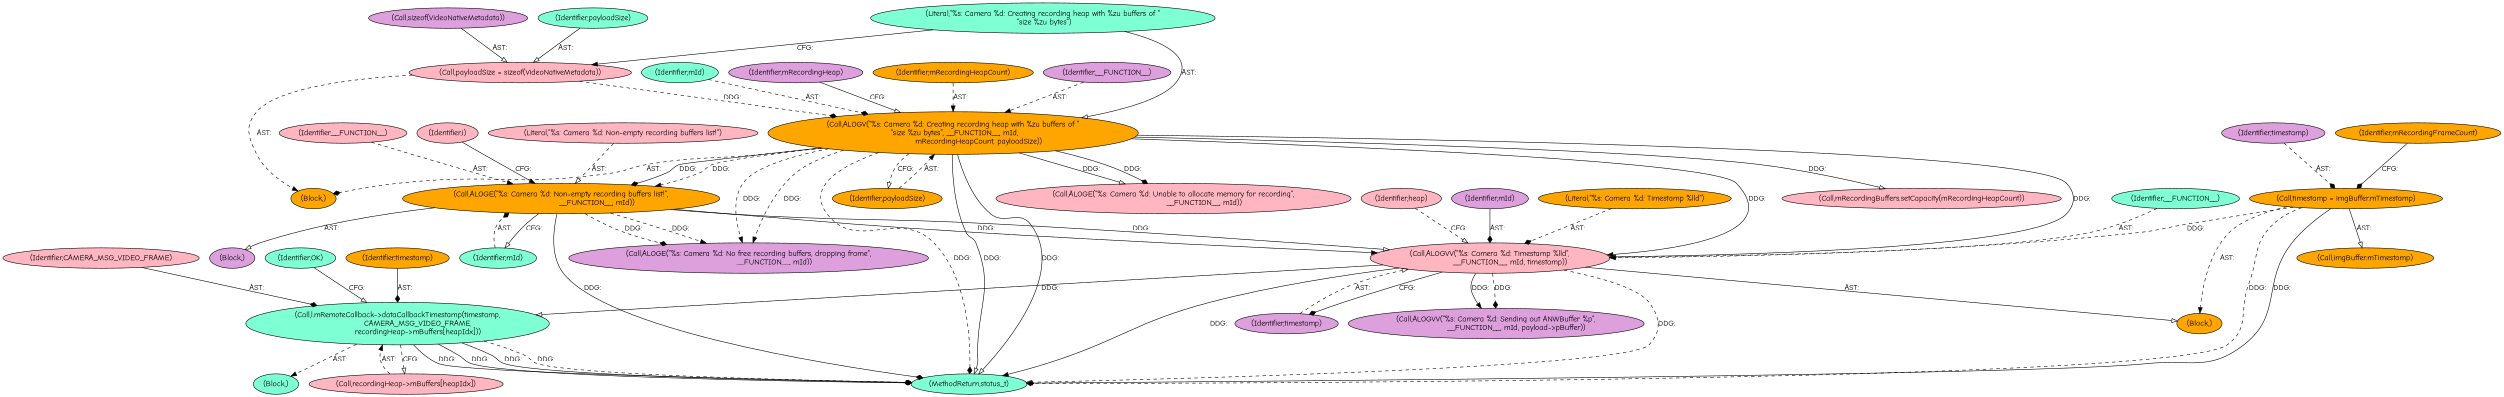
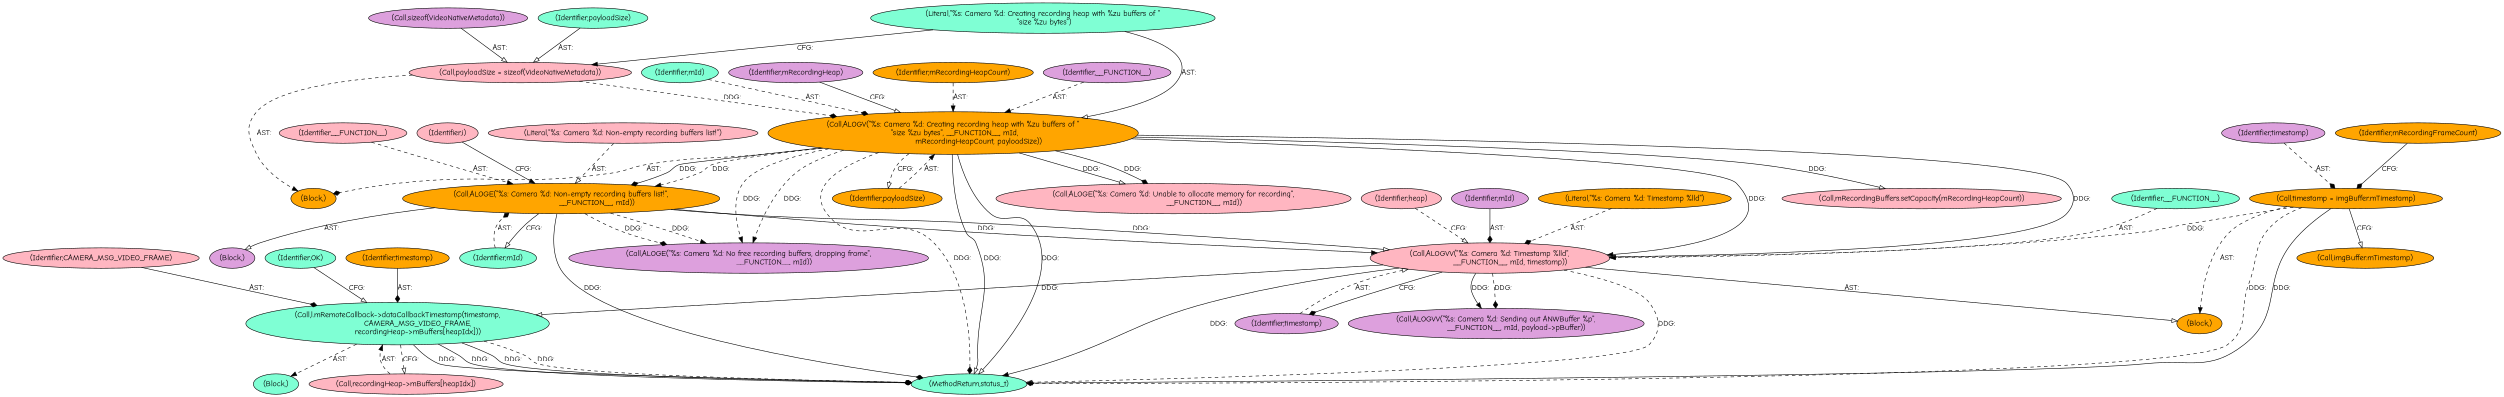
edge "(Call,timestamp = imgBuffer.mTimestamp)" -> "(Call,imgBuffer.mTimestamp)": label "AST: " -> "CFG: "
